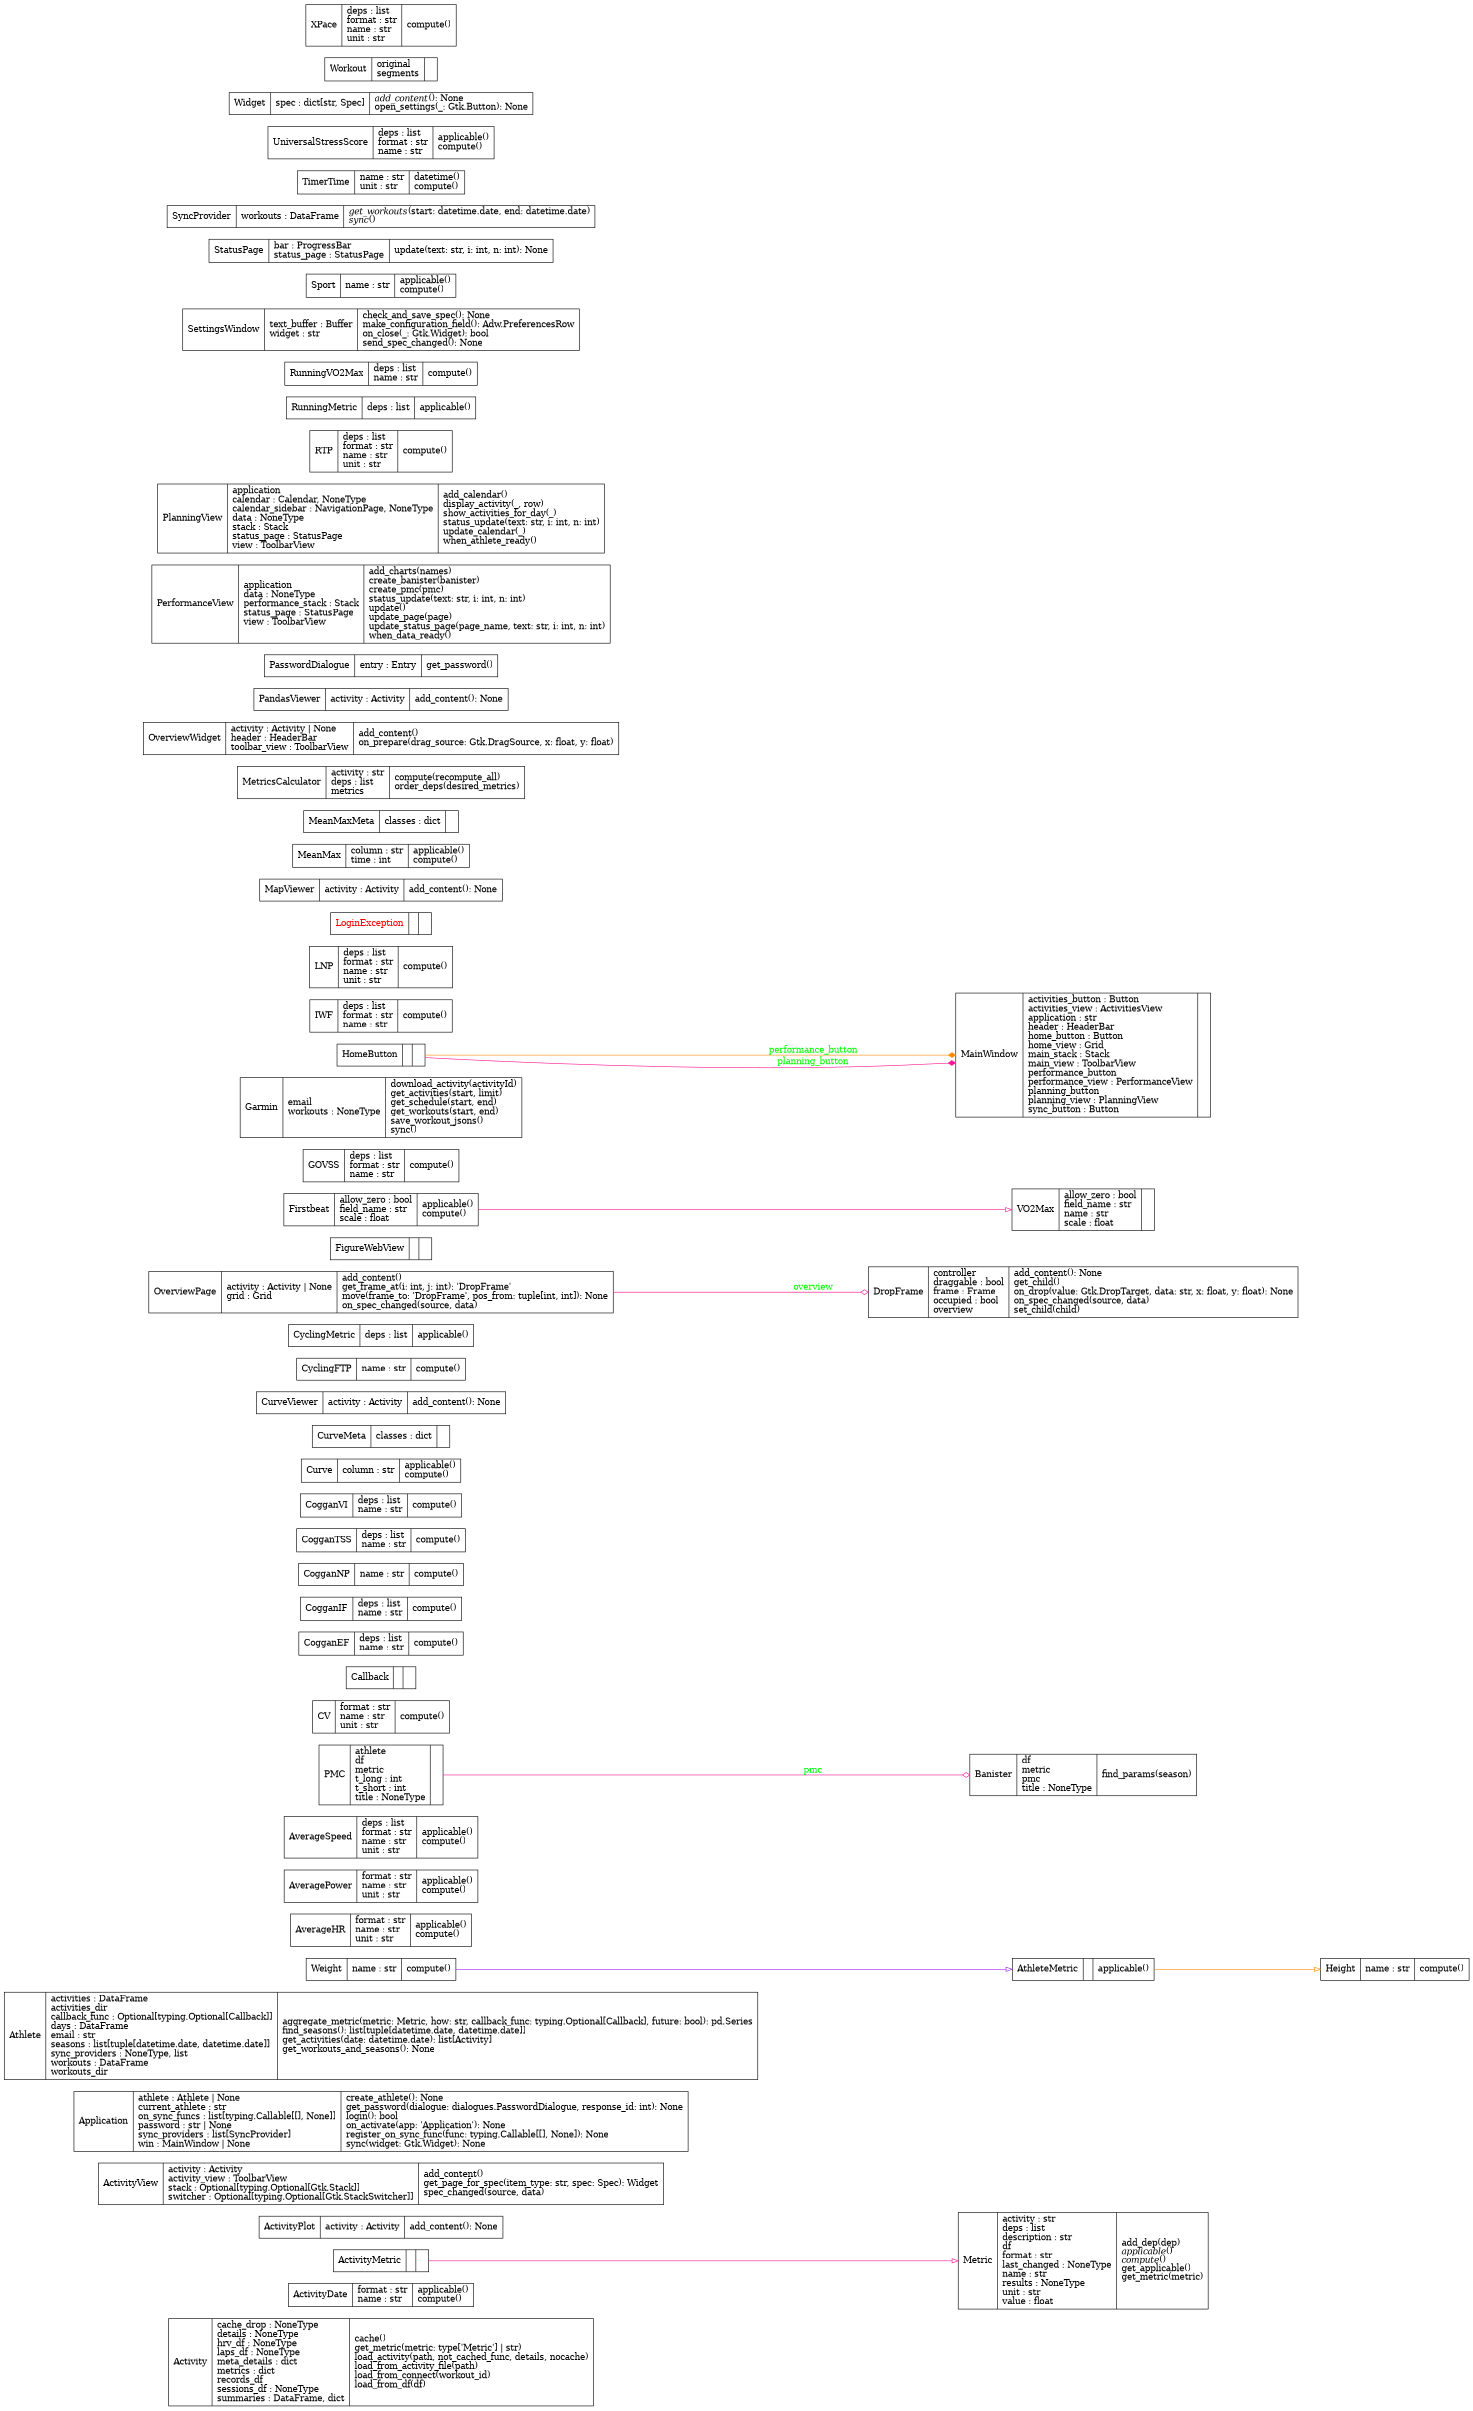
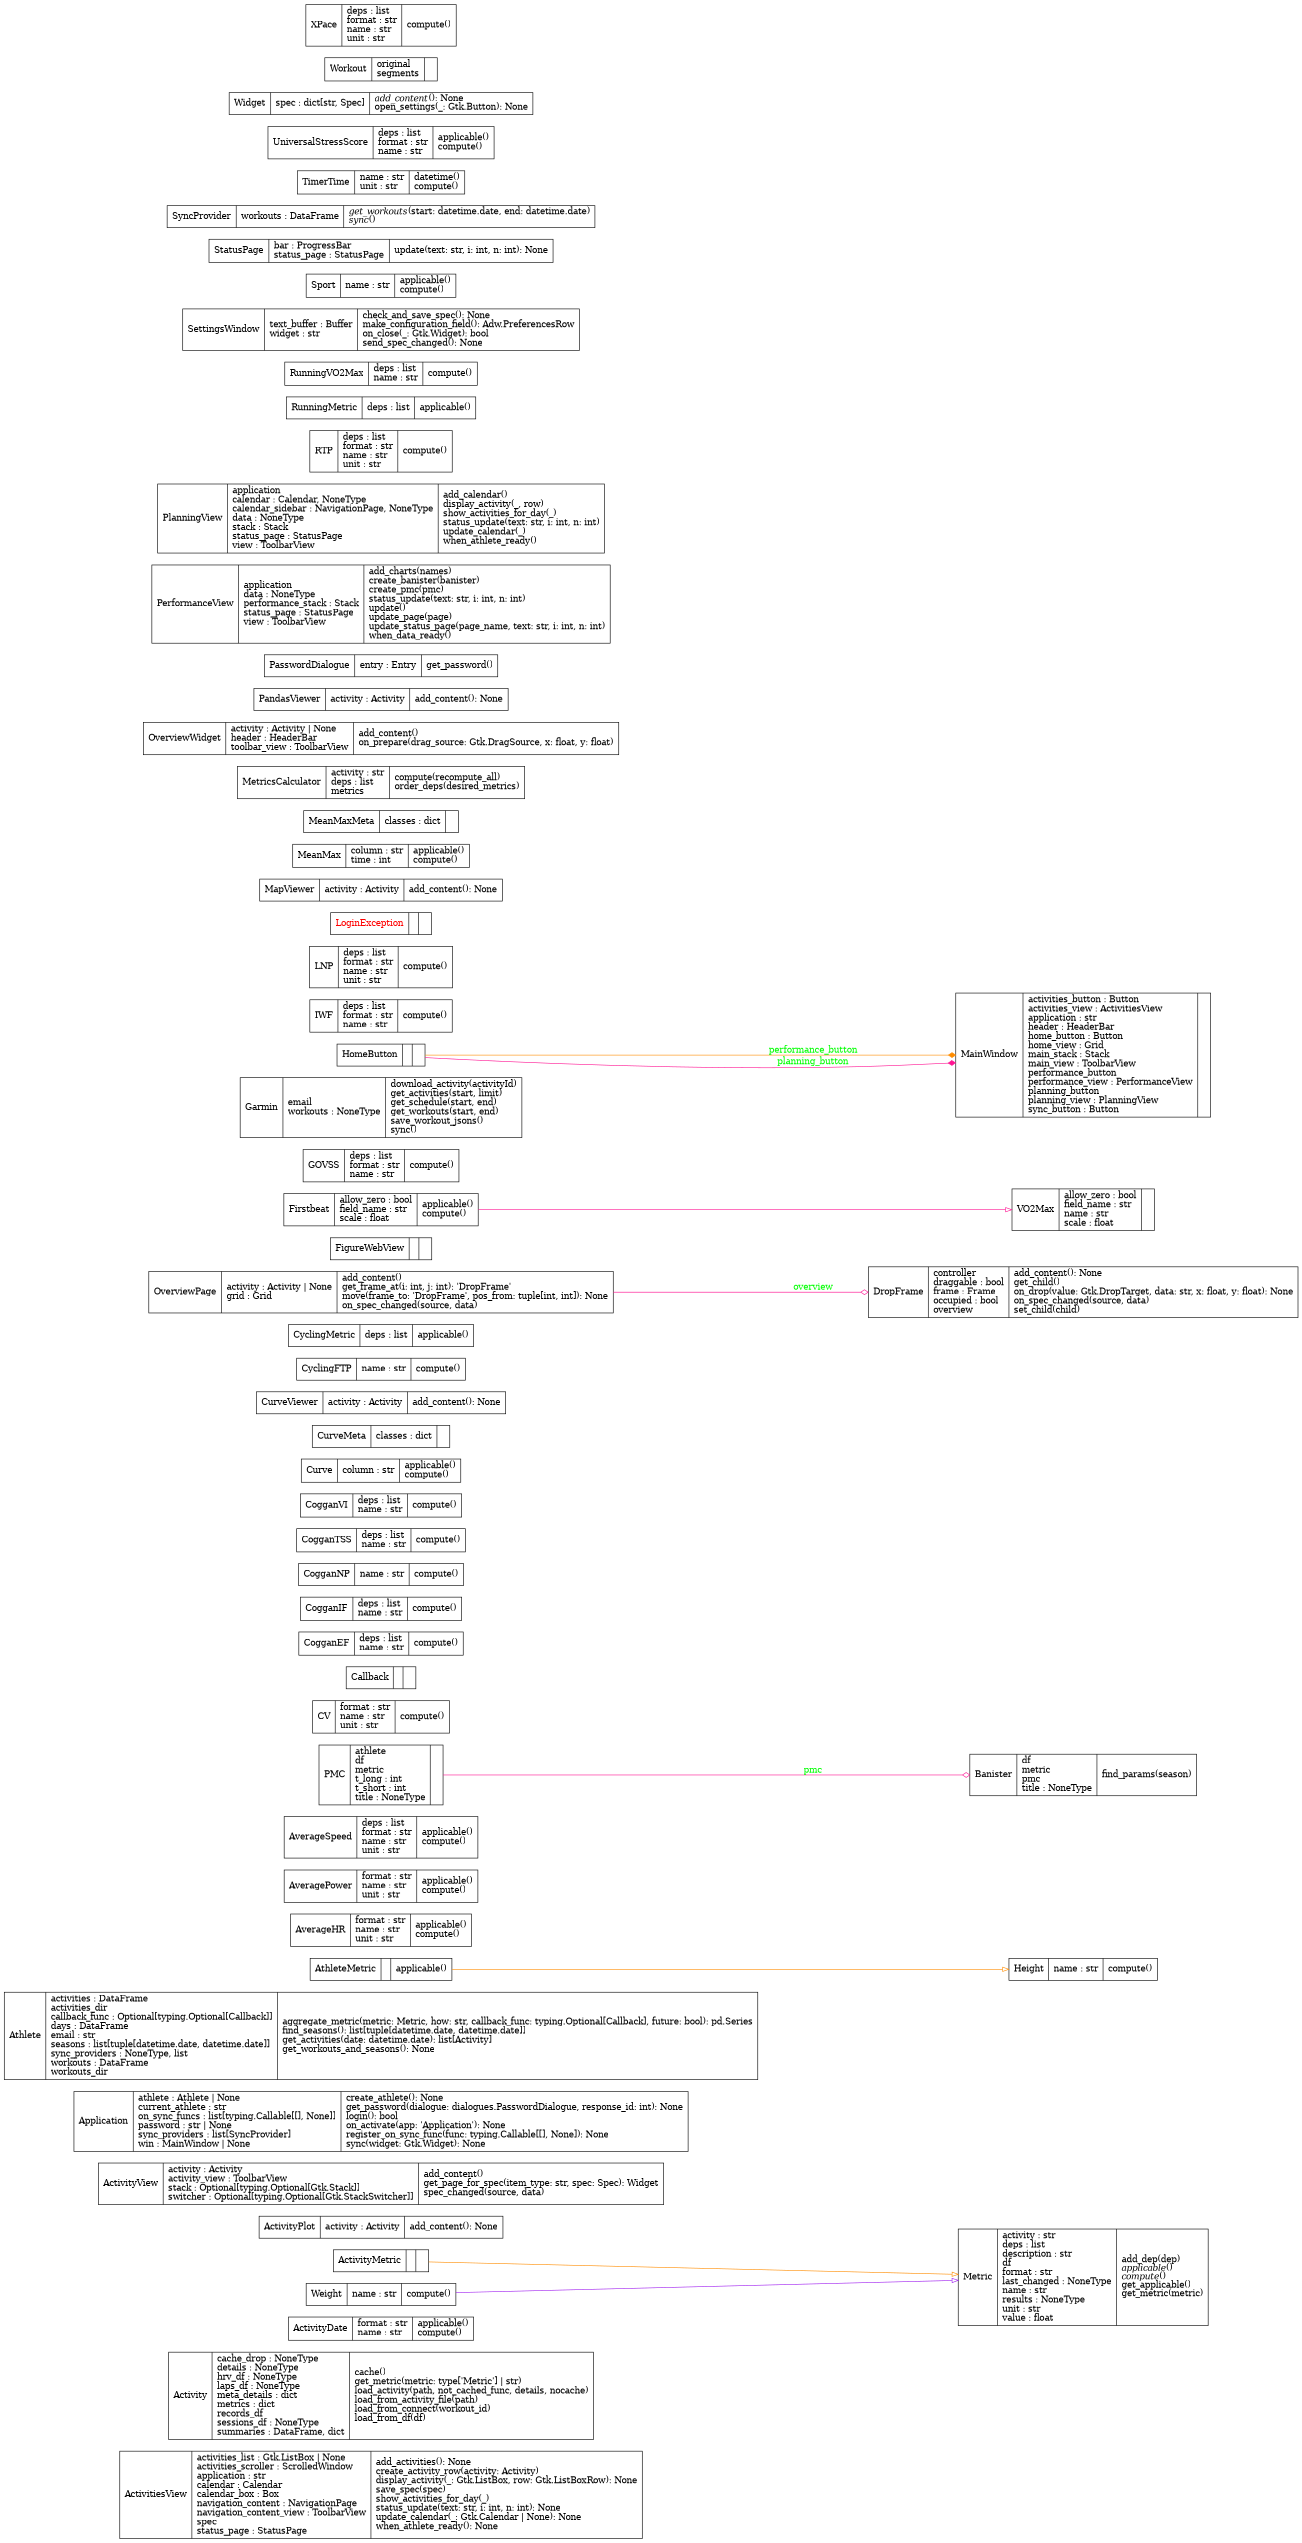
edge "Weight" -> "AthleteMetric": now "Weight" -> "Metric"
edge "ActivityMetric" -> "Metric": color deeppink -> darkorange
node "ActivitiesView": added
